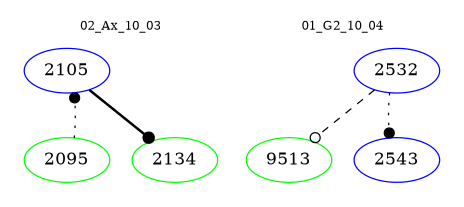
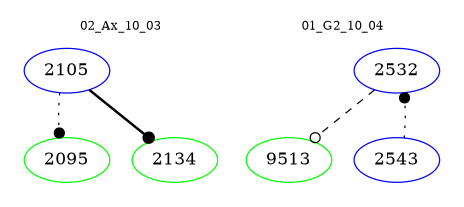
edge "2532" -> "2543": reversed
edge "2095" -> "2105": reversed
